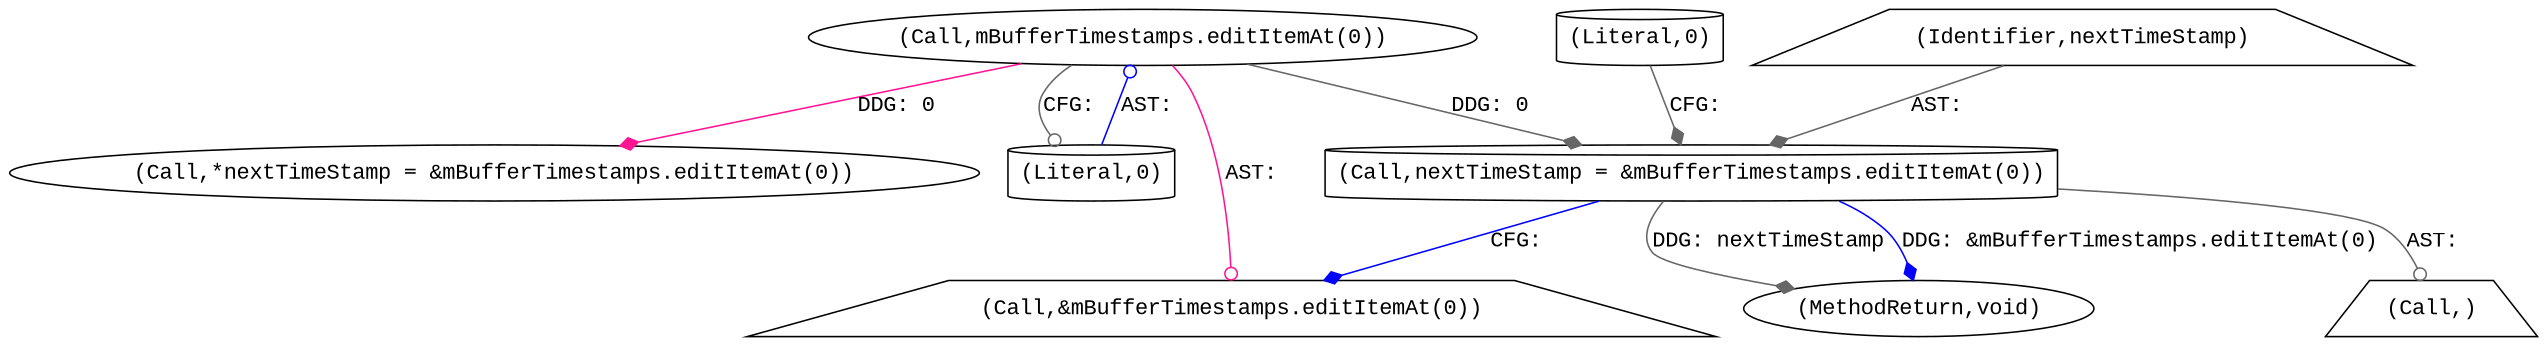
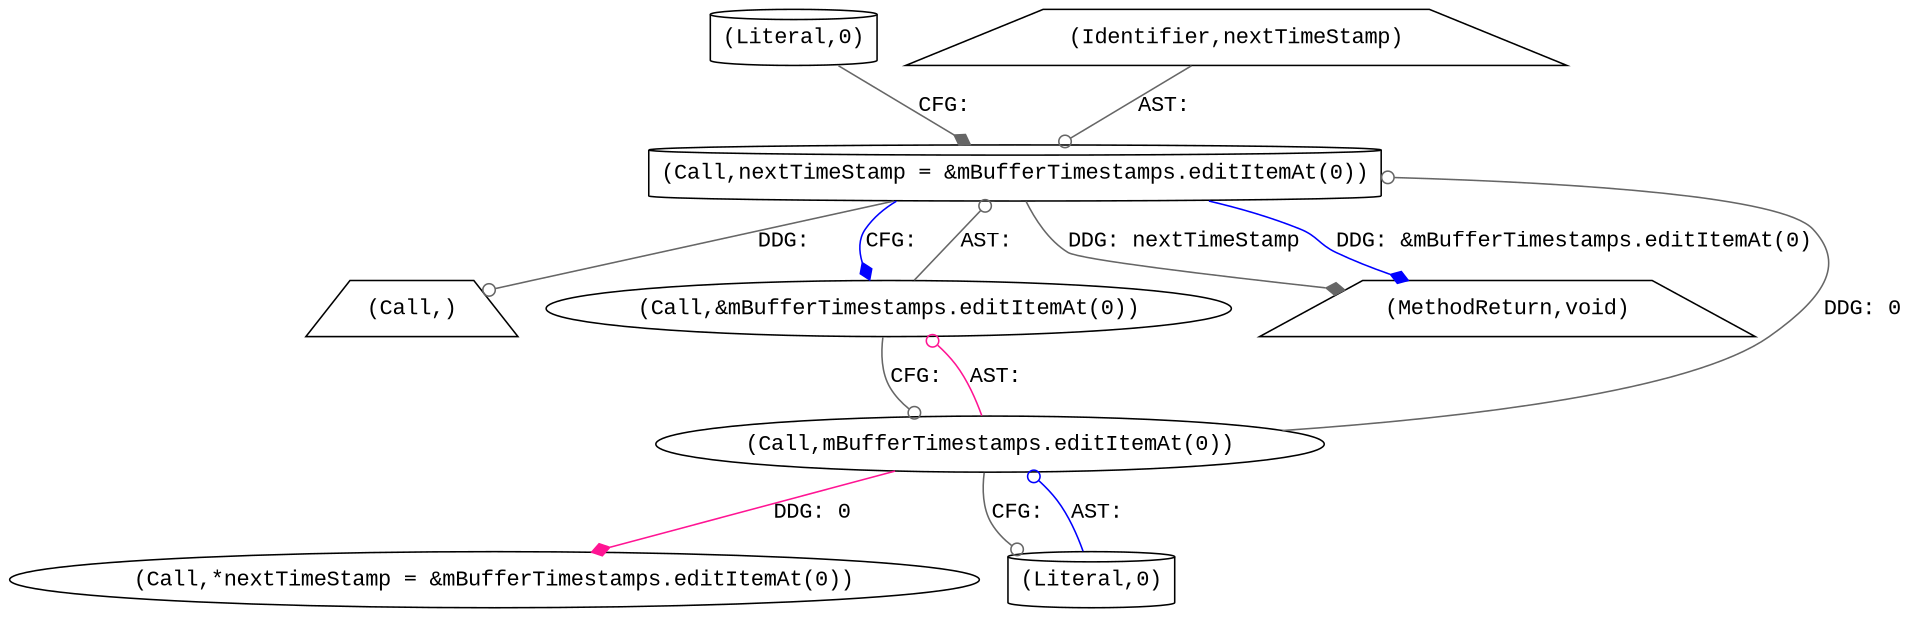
edge "(Call,mBufferTimestamps.editItemAt(0))" -> "(Call,nextTimeStamp = &mBufferTimestamps.editItemAt(0))": arrowhead diamond -> odot
edge "(Identifier,nextTimeStamp)" -> "(Call,nextTimeStamp = &mBufferTimestamps.editItemAt(0))": arrowhead diamond -> odot
edge "(Call,nextTimeStamp = &mBufferTimestamps.editItemAt(0))" -> "(Call,)": label "AST: " -> "DDG: "
edge "(Call,&mBufferTimestamps.editItemAt(0))" -> "(Call,nextTimeStamp = &mBufferTimestamps.editItemAt(0))": added, label "AST:"
node "(Call,&mBufferTimestamps.editItemAt(0))": shape trapezium -> ellipse
node "(MethodReturn,void)": shape ellipse -> trapezium
edge "(Call,&mBufferTimestamps.editItemAt(0))" -> "(Call,mBufferTimestamps.editItemAt(0))": added, label "CFG:"
